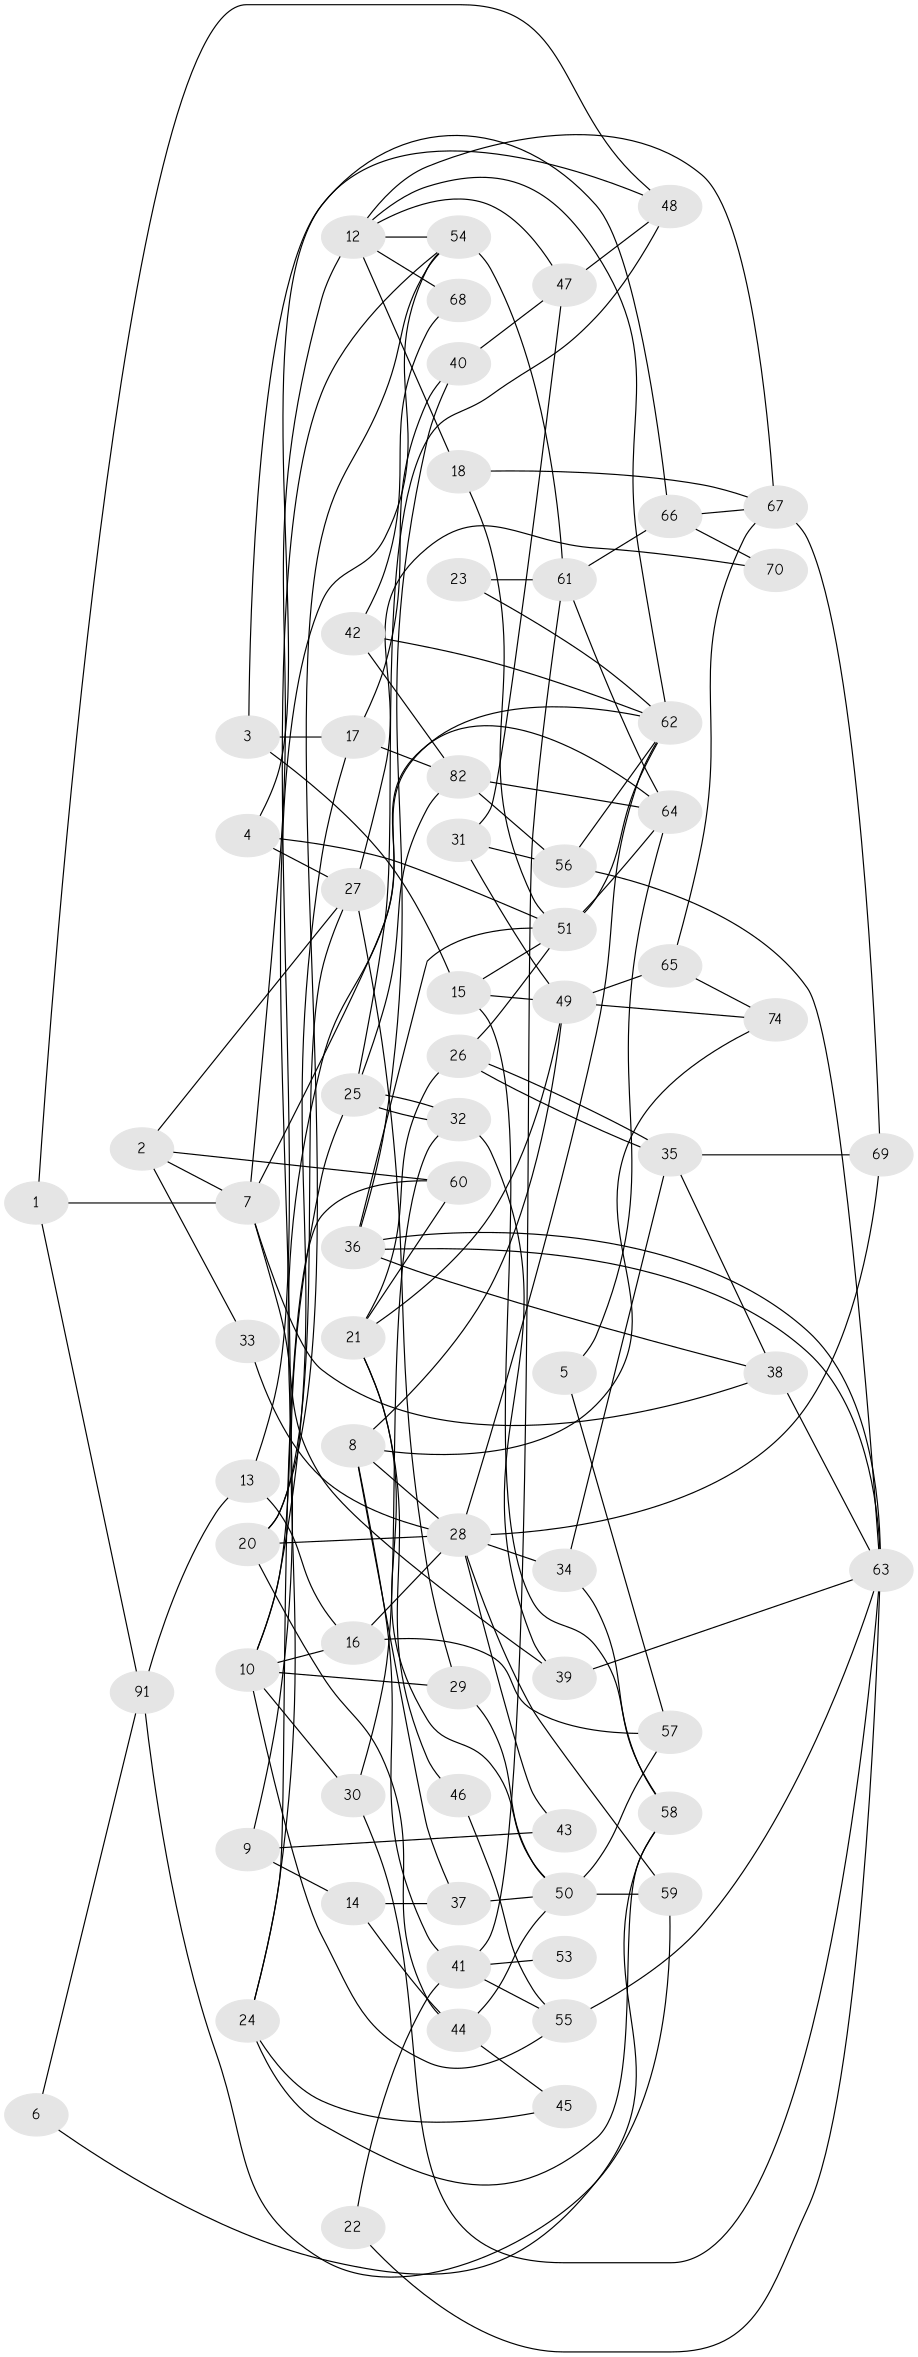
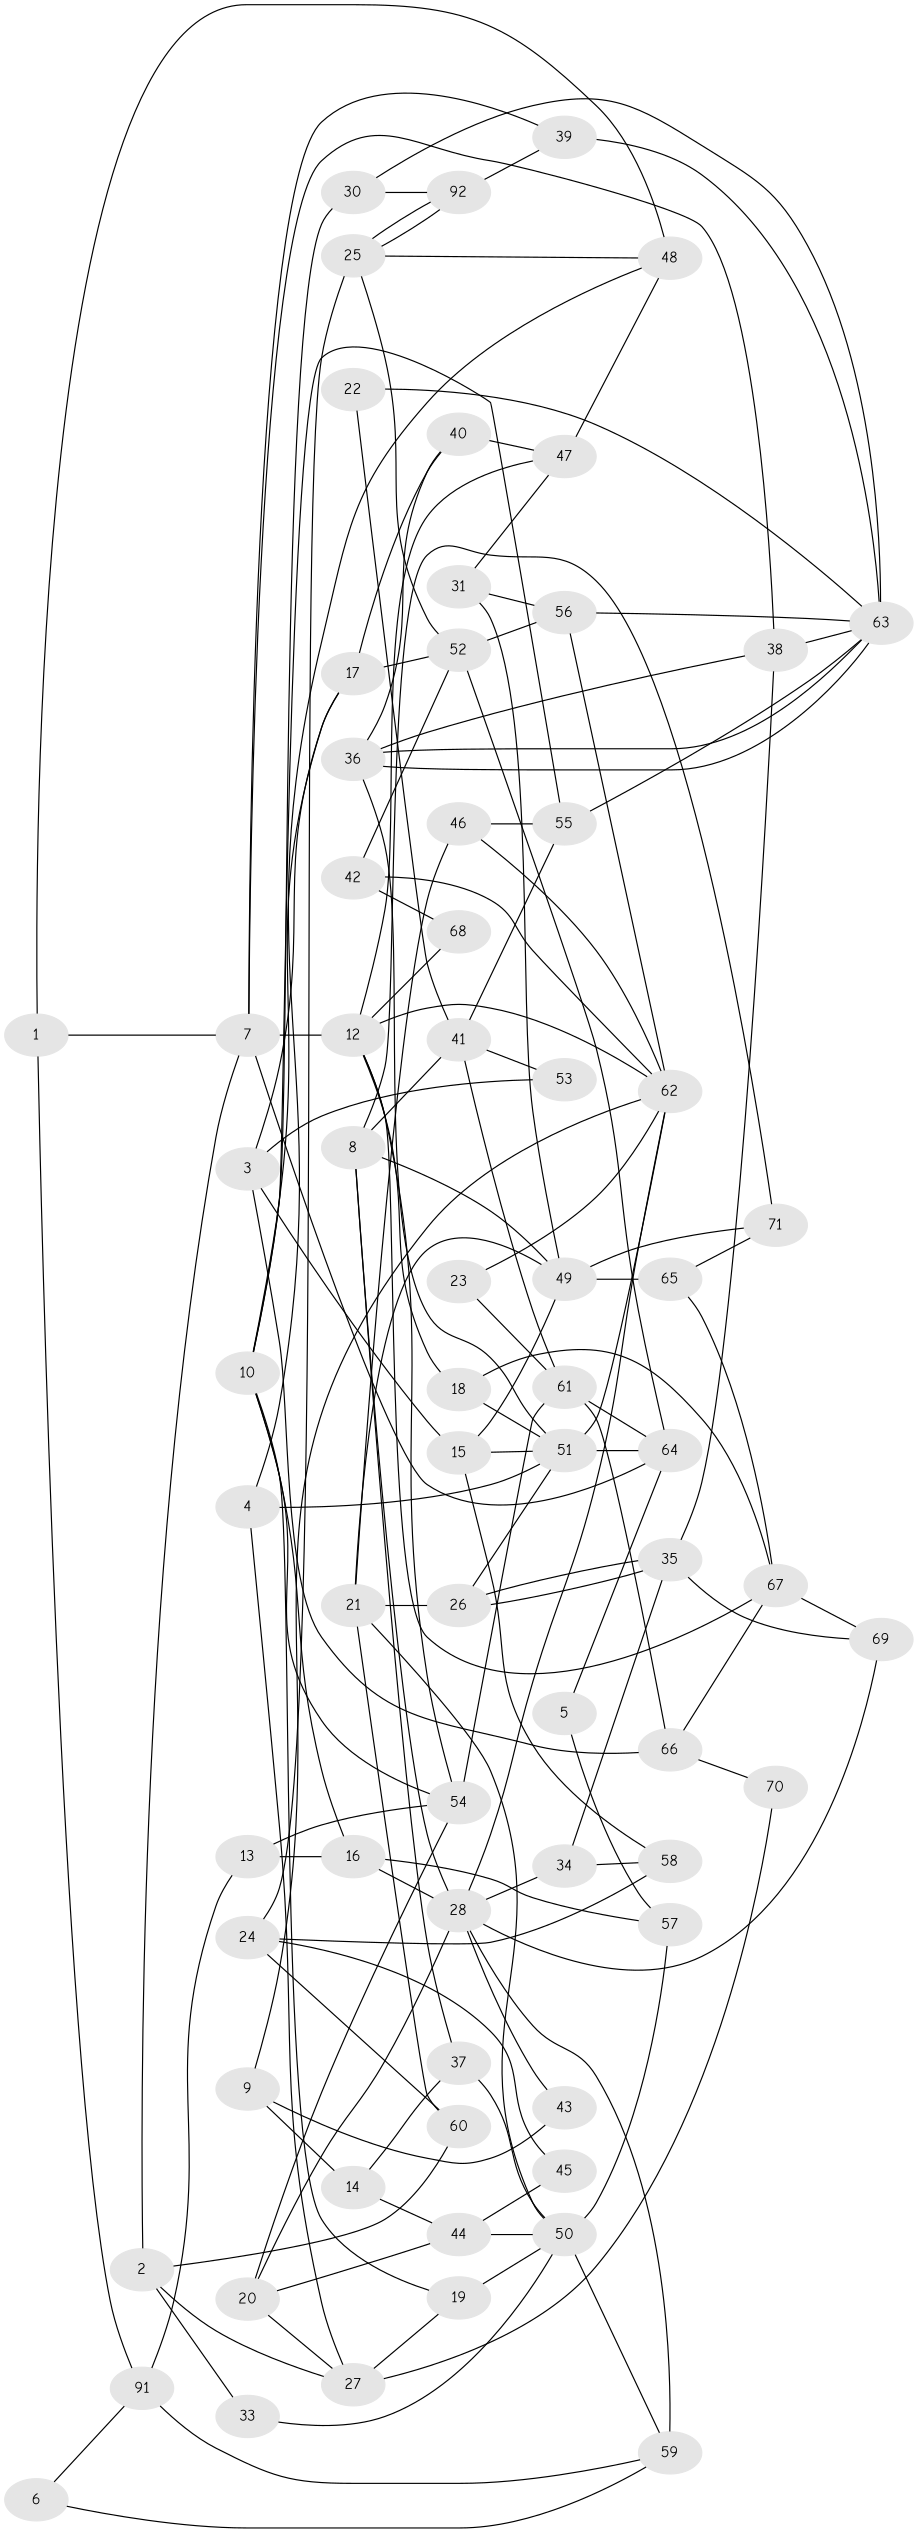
node "82": label "82" -> "52"
edge "46" -- "62": added
node "74": label "74" -> "71"
edge "53" -- "3": added
node "32": label "32" -> "92"
edge "33" -- "28": now "33" -- "50"
node "29": label "29" -> "19"
edge "58" -- "6": now "59" -- "6"
